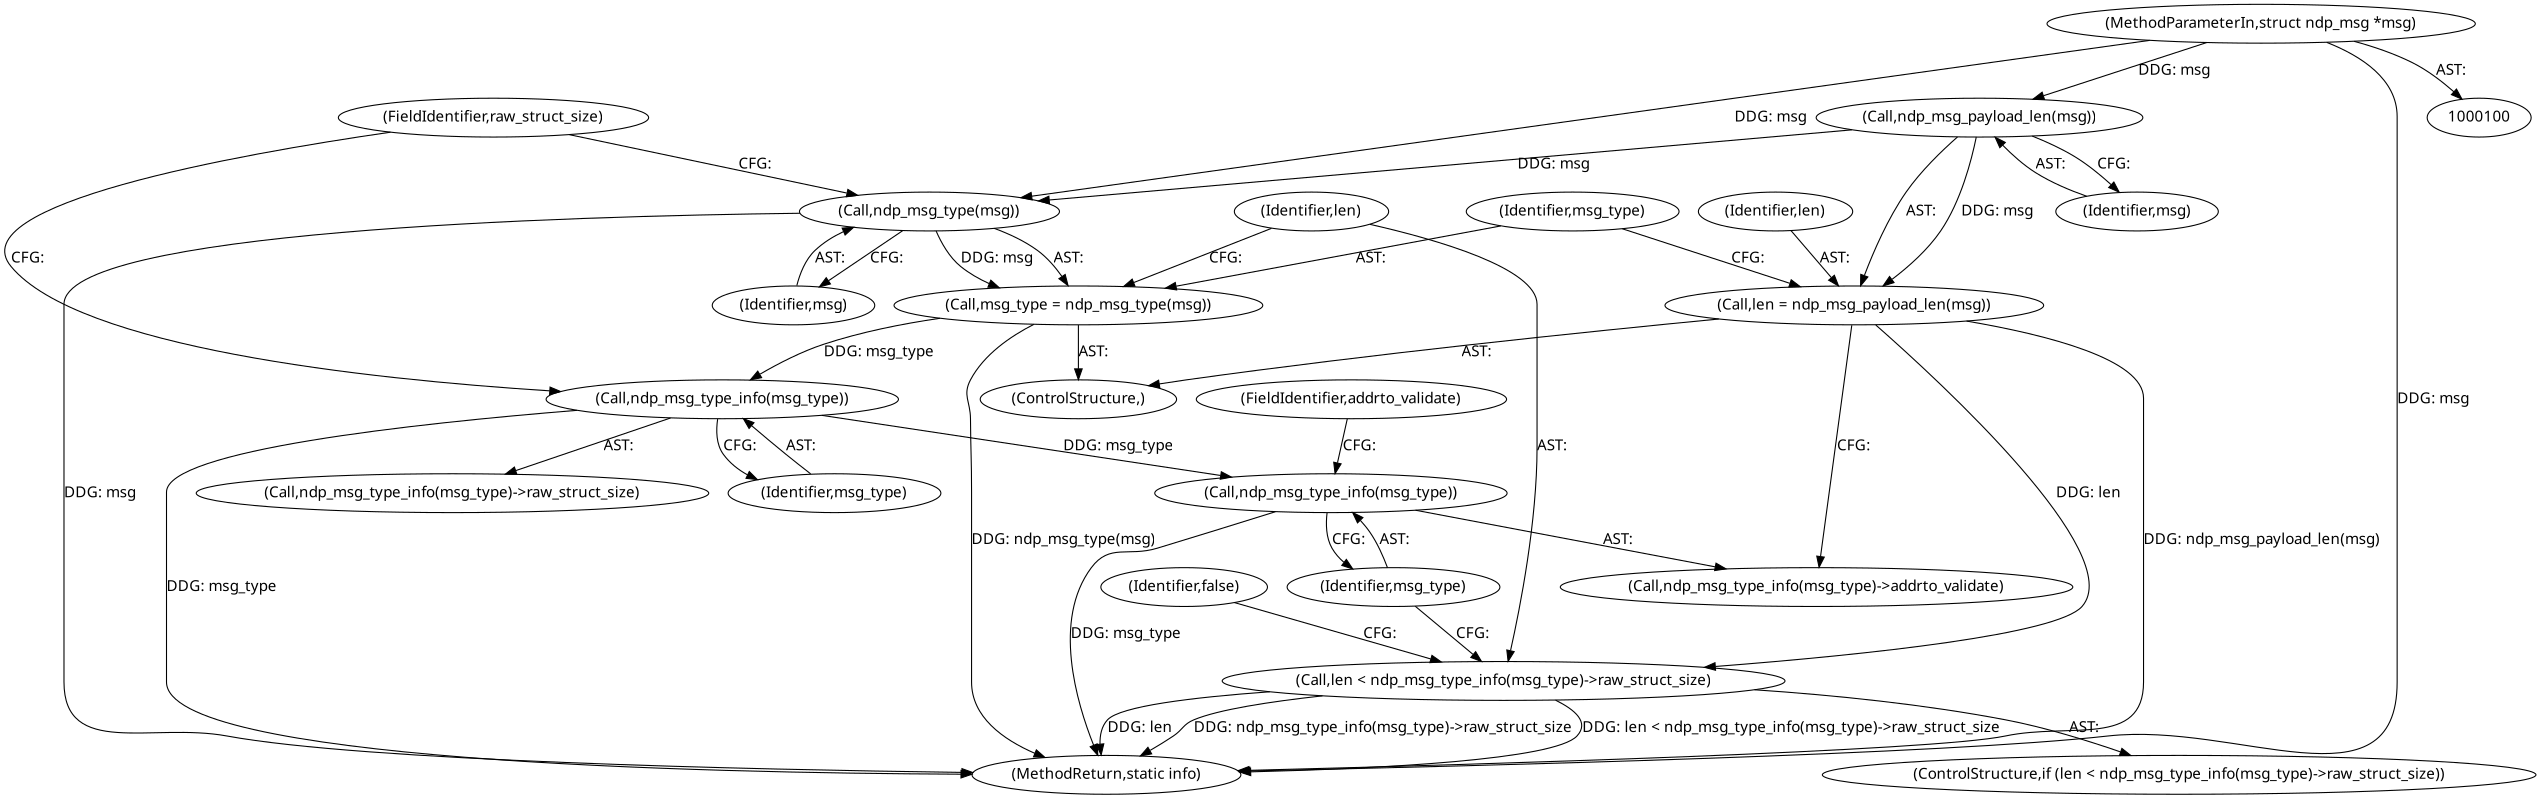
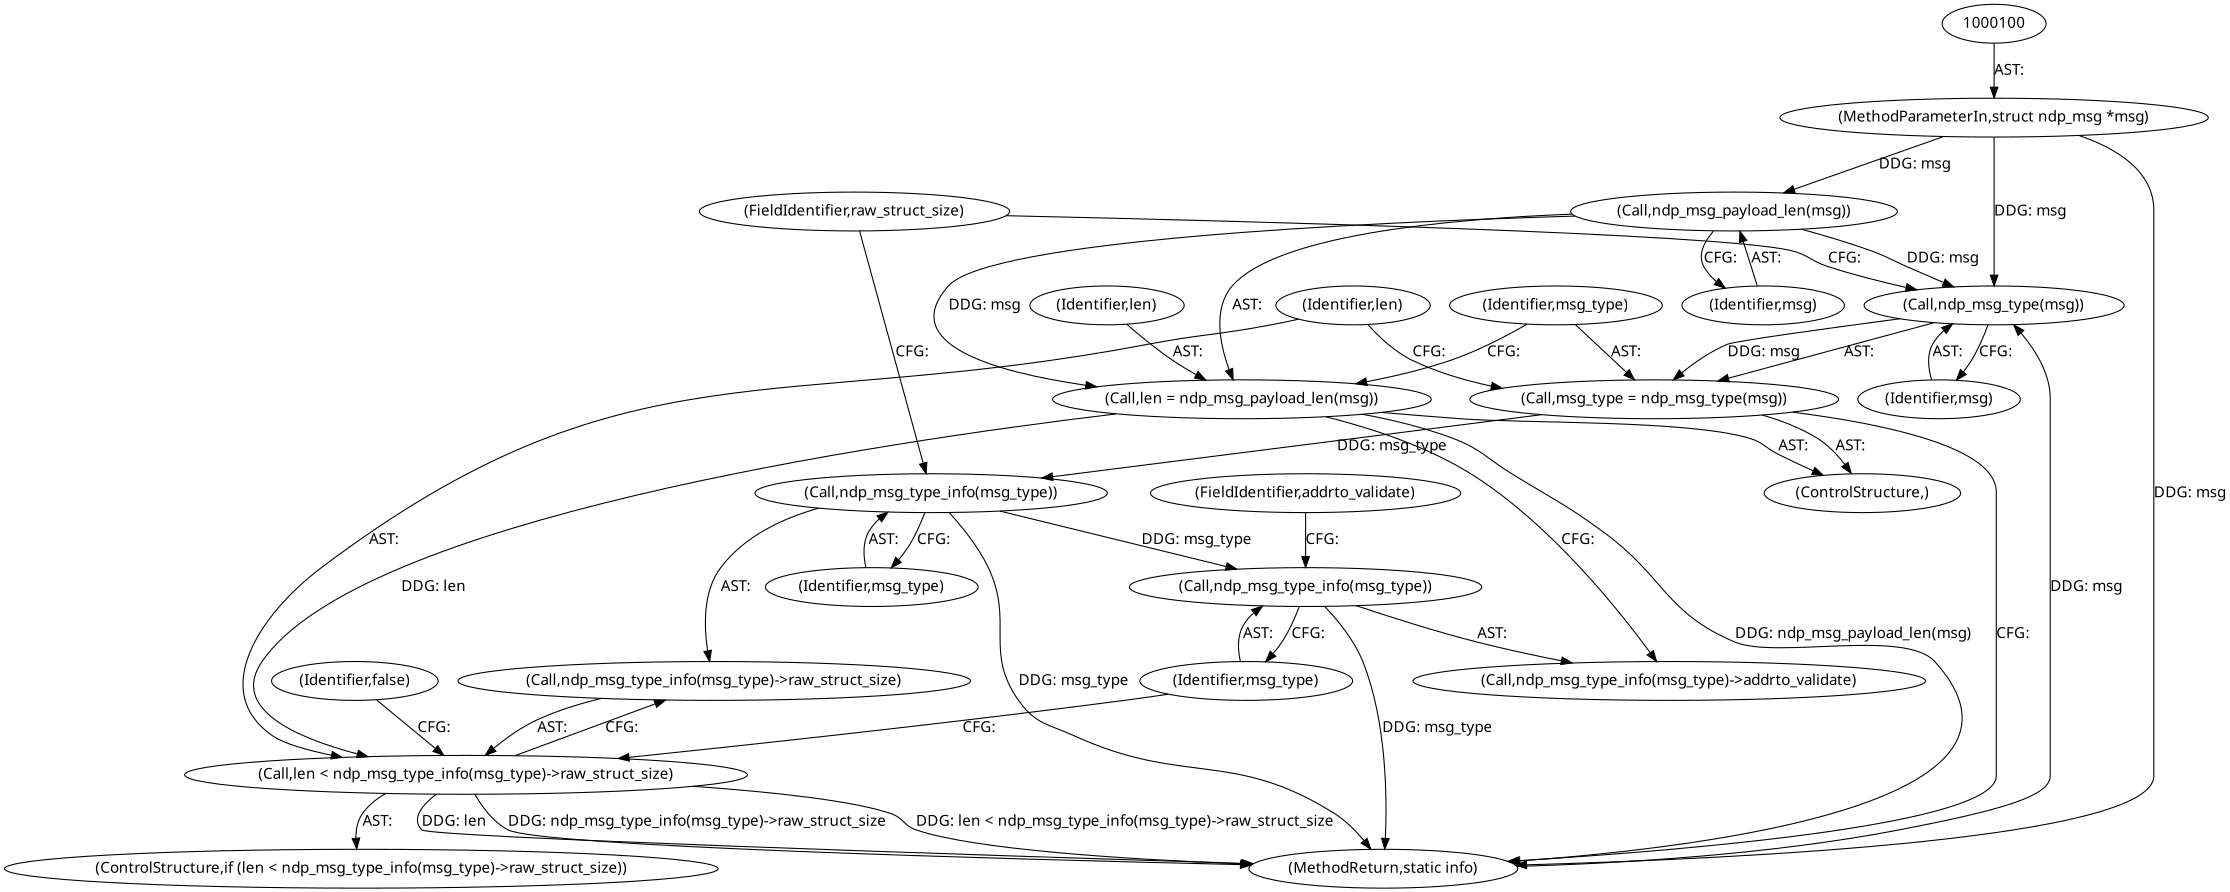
edge "(MethodParameterIn,struct ndp_msg *msg)" -> "1000100": reversed
edge "(Call,msg_type = ndp_msg_type(msg))" -> "(MethodReturn,static info)": label "DDG: ndp_msg_type(msg)" -> "CFG: "
edge "(Call,ndp_msg_type(msg))" -> "(MethodReturn,static info)": reversed
edge "(Call,ndp_msg_type_info(msg_type)->raw_struct_size)" -> "(Call,len < ndp_msg_type_info(msg_type)->raw_struct_size)": added, label "AST:"
edge "(Call,len < ndp_msg_type_info(msg_type)->raw_struct_size)" -> "(Call,ndp_msg_type_info(msg_type)->raw_struct_size)": added, label "CFG:"
